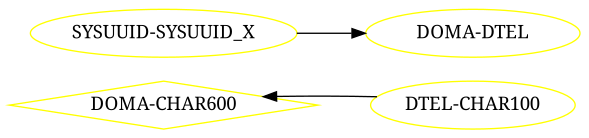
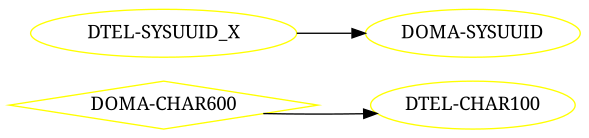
node "SYSUUID-SYSUUID_X": label "SYSUUID-SYSUUID_X" -> "DTEL-SYSUUID_X"
node "DOMA-DTEL": label "DOMA-DTEL" -> "DOMA-SYSUUID"
edge "DTEL-CHAR100" -> "DOMA-CHAR600": reversed
